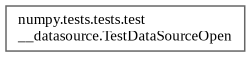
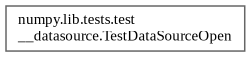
node "numpy.tests.tests.test __datasource.TestDataSourceOpen": label "numpy.tests.tests.test __datasource.TestDataSourceOpen" -> "numpy.lib.tests.test __datasource.TestDataSourceOpen"
